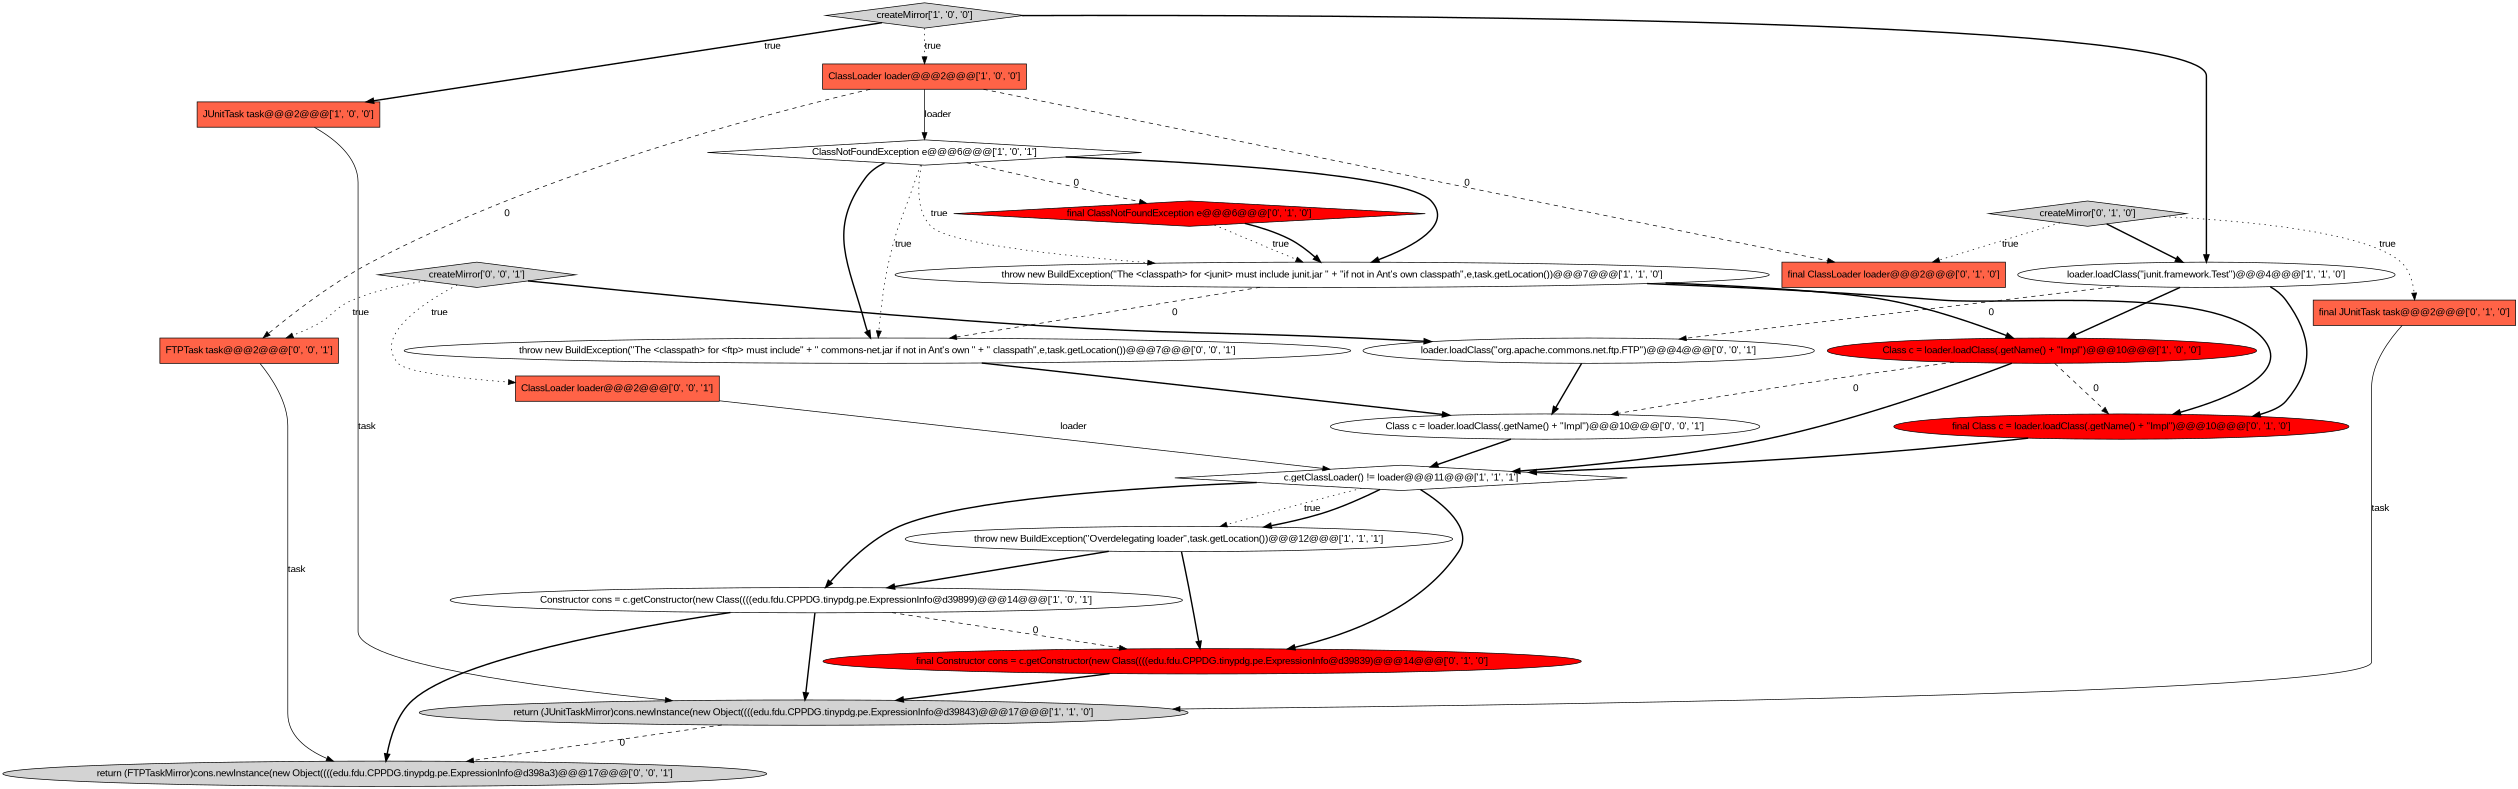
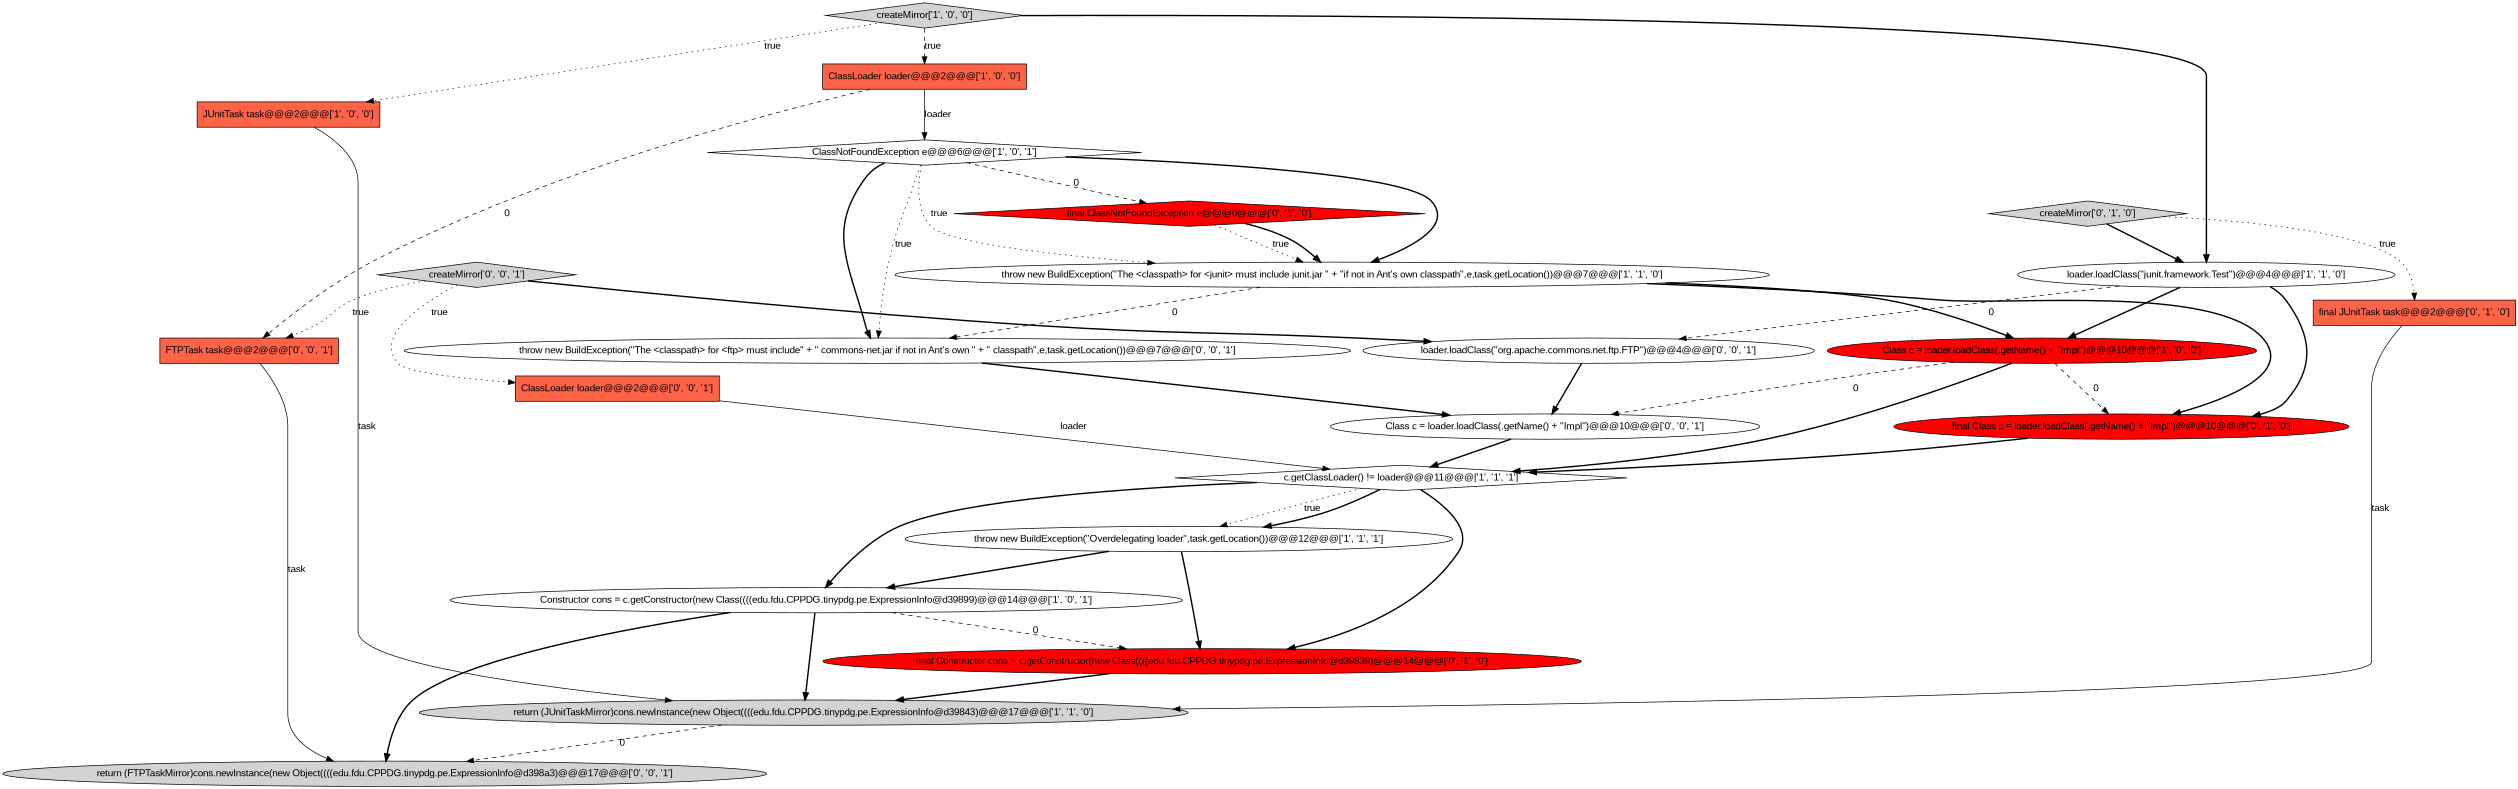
edge "createMirror['1', '0', '0']" -> "ClassLoader loader@@@2@@@['1', '0', '0']": style dotted -> dashed
edge "createMirror['1', '0', '0']" -> "JUnitTask task@@@2@@@['1', '0', '0']": style bold -> dotted
node "final ClassLoader loader@@@2@@@['0', '1', '0']": removed
